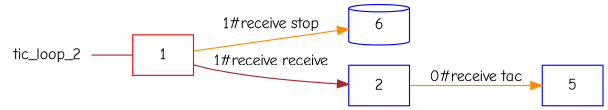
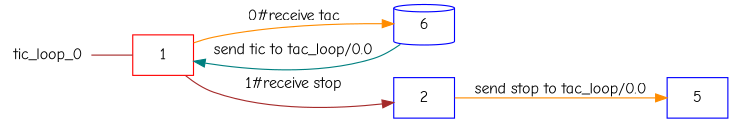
edge "1" -> "6": label "1#receive stop" -> "0#receive tac"
node "tic_loop_2": label "tic_loop_2" -> "tic_loop_0"
edge "1" -> "2": label "1#receive receive" -> "1#receive stop"
edge "6" -> "1": added, label "send tic to tac_loop/0.0"
edge "2" -> "5": label "0#receive tac" -> "send stop to tac_loop/0.0"
